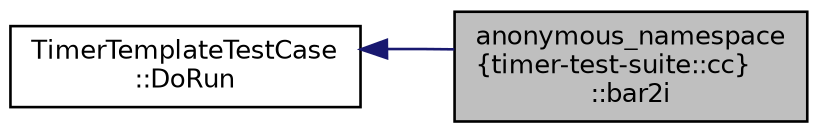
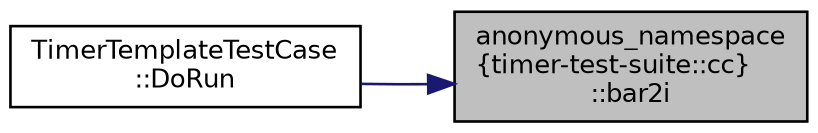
edge "anonymous_namespace {timer-test-suite::cc} ::bar2i" -> "TimerTemplateTestCase ::DoRun": reversed
